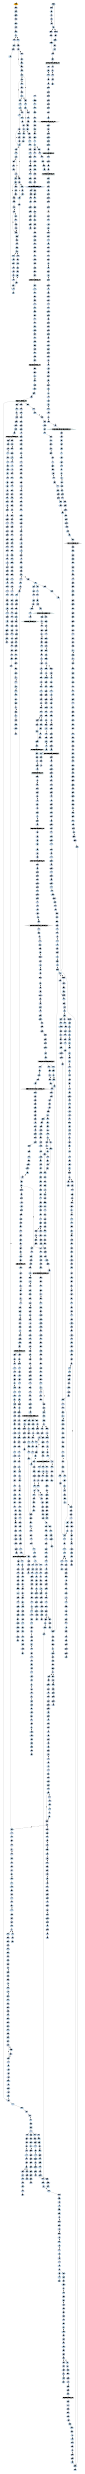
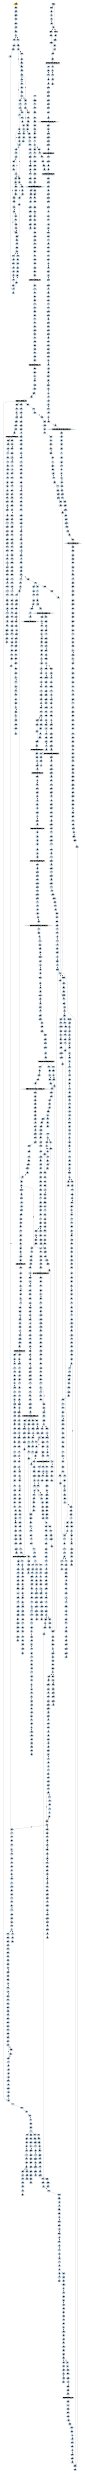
node "movw": removed
